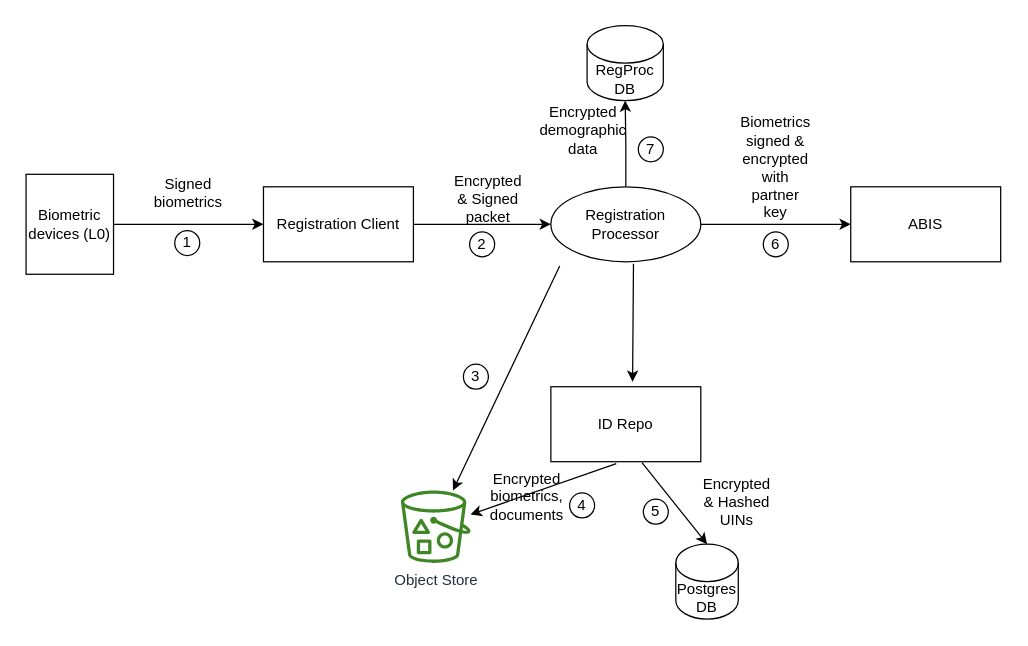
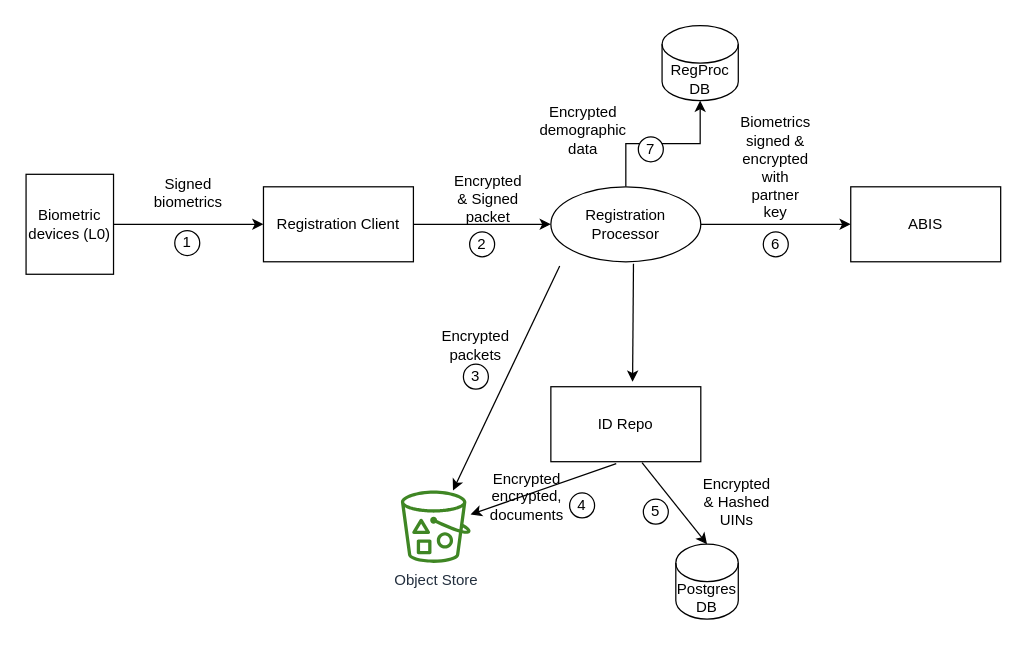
node "RegProc DB": moved (625, 63) -> (700, 63)
node "Encrypted packets": added
node "Encrypted biometrics, documents": label "Encrypted biometrics, documents" -> "Encrypted encrypted, documents"
